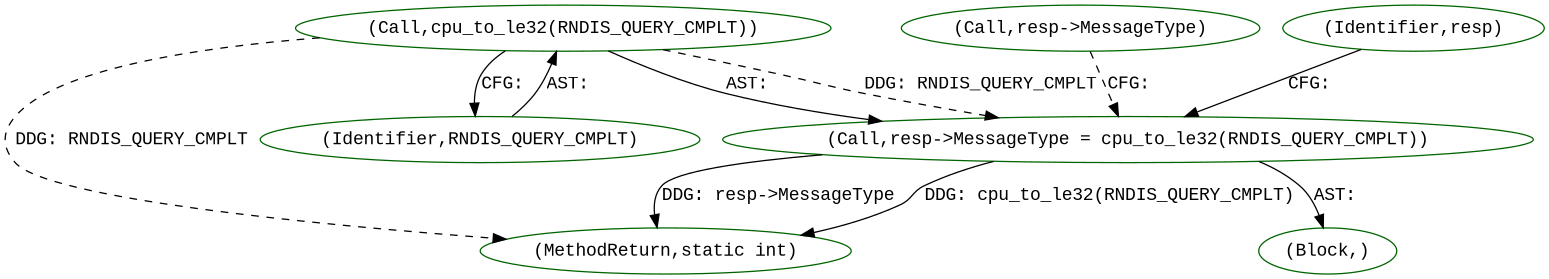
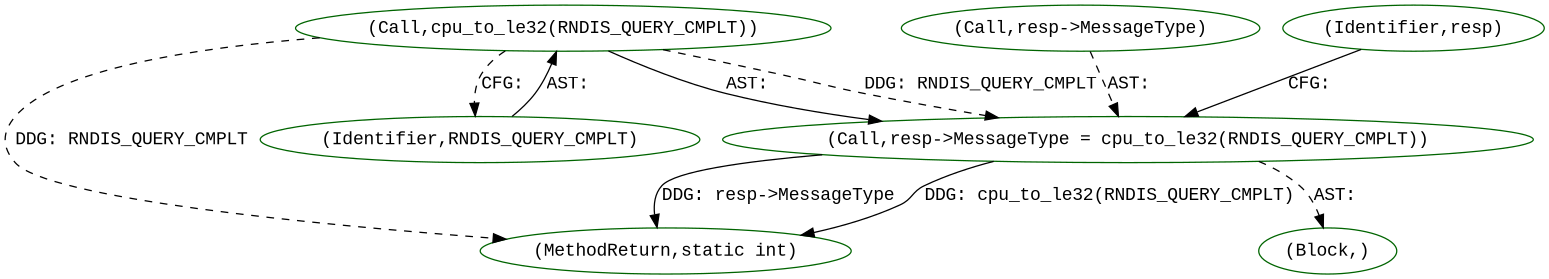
edge "(Call,cpu_to_le32(RNDIS_QUERY_CMPLT))" -> "(Identifier,RNDIS_QUERY_CMPLT)": style solid -> dashed
edge "(Call,resp->MessageType)" -> "(Call,resp->MessageType = cpu_to_le32(RNDIS_QUERY_CMPLT))": label "CFG: " -> "AST: "
edge "(Call,resp->MessageType = cpu_to_le32(RNDIS_QUERY_CMPLT))" -> "(Block,)": style solid -> dashed
